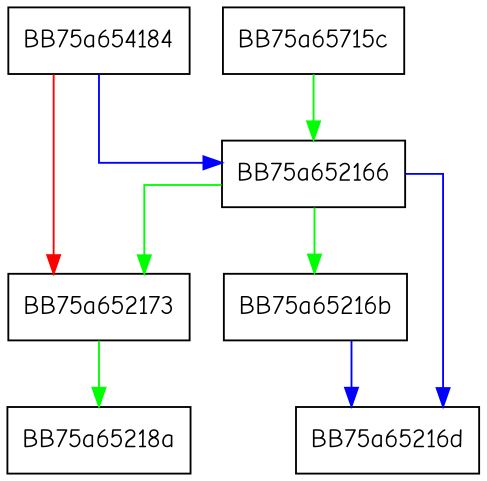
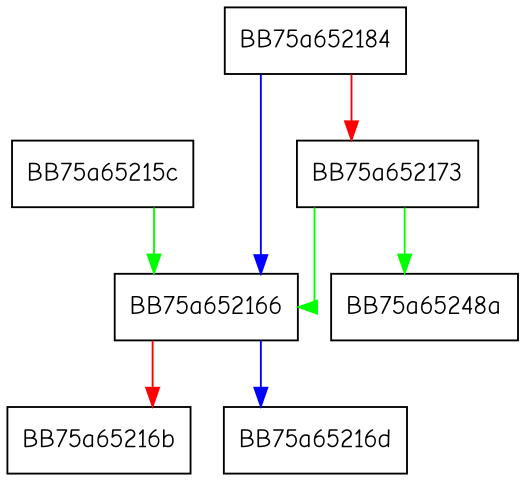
node "BB75a654184": label "BB75a654184" -> "BB75a652184"
node "BB75a65715c": label "BB75a65715c" -> "BB75a65215c"
edge "BB75a652166" -> "BB75a652173": reversed
edge "BB75a652166" -> "BB75a65216b": color green -> red
edge "BB75a65216b" -> "BB75a65216d": removed
node "BB75a65218a": label "BB75a65218a" -> "BB75a65248a"
